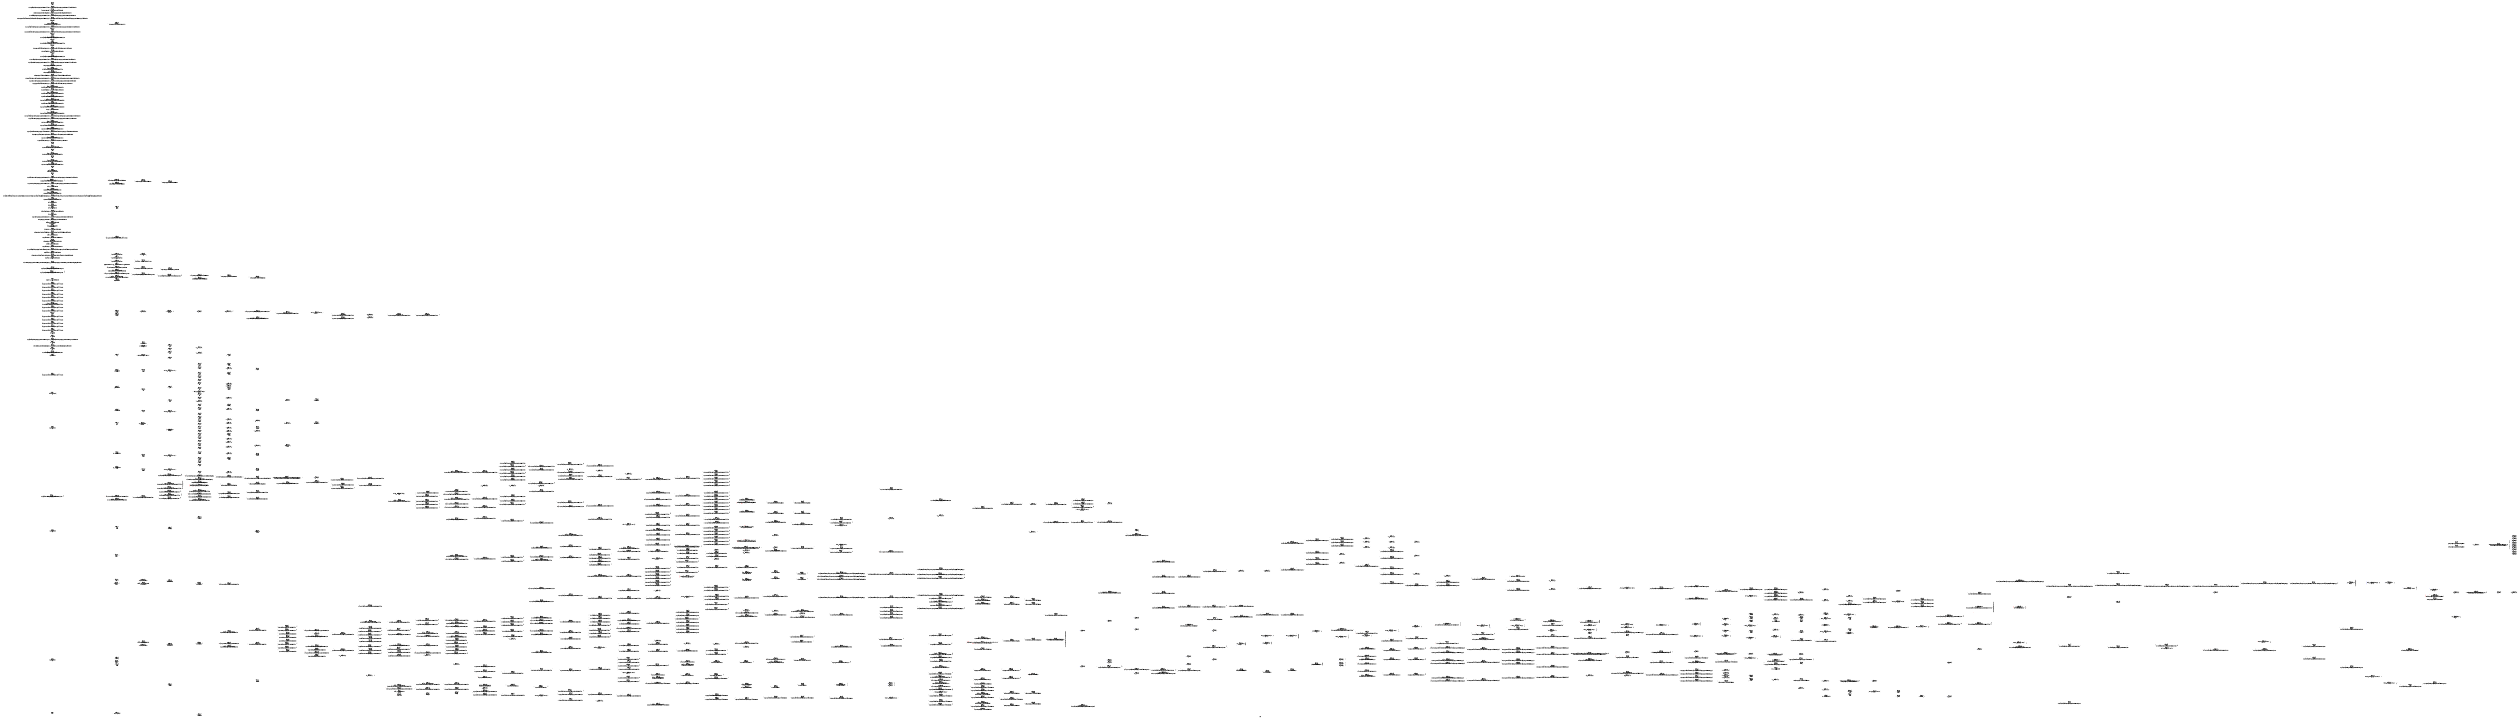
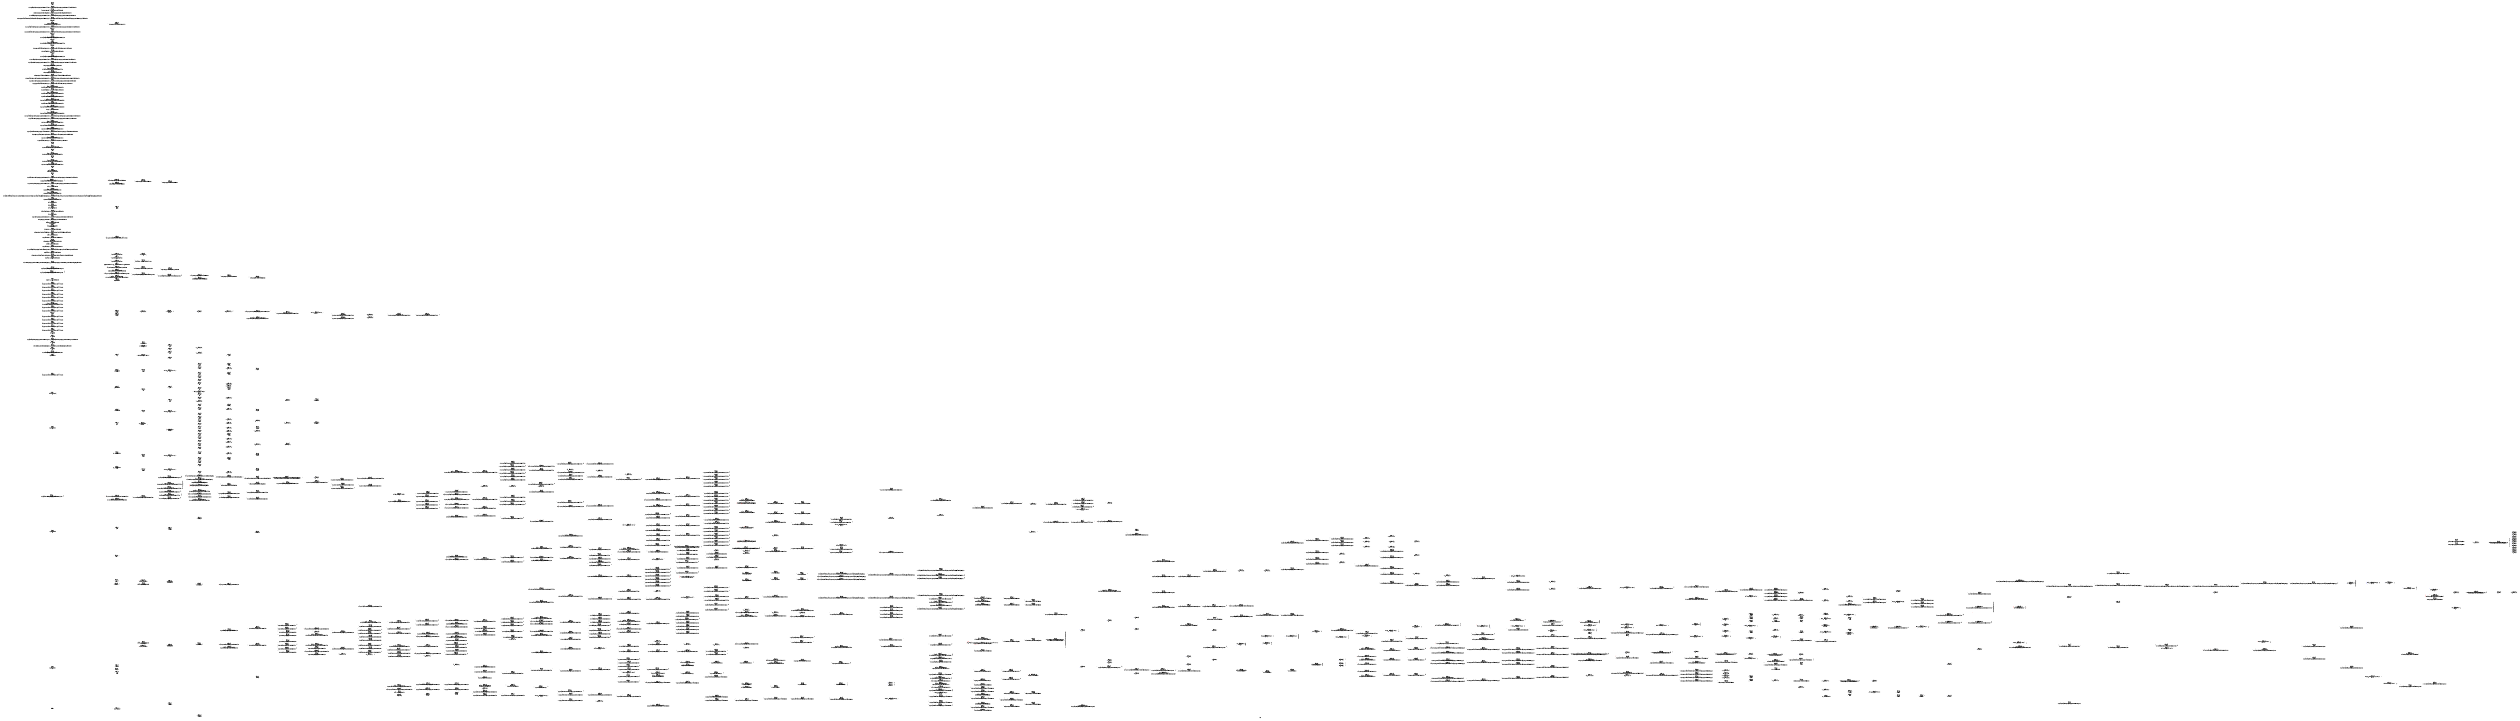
node "NodeID: 1665": added
